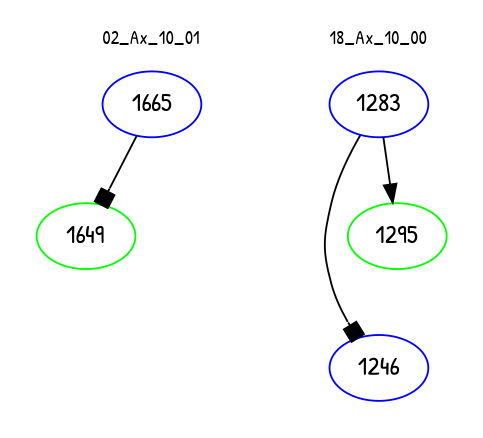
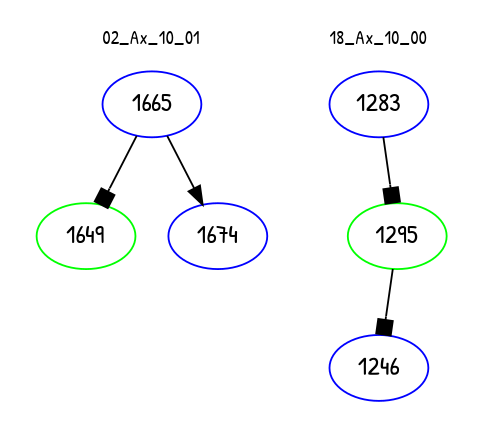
edge "1283" -> "1295": arrowhead normal -> box
edge "1283" -> "1246": now "1295" -> "1246"
node "1674": added
